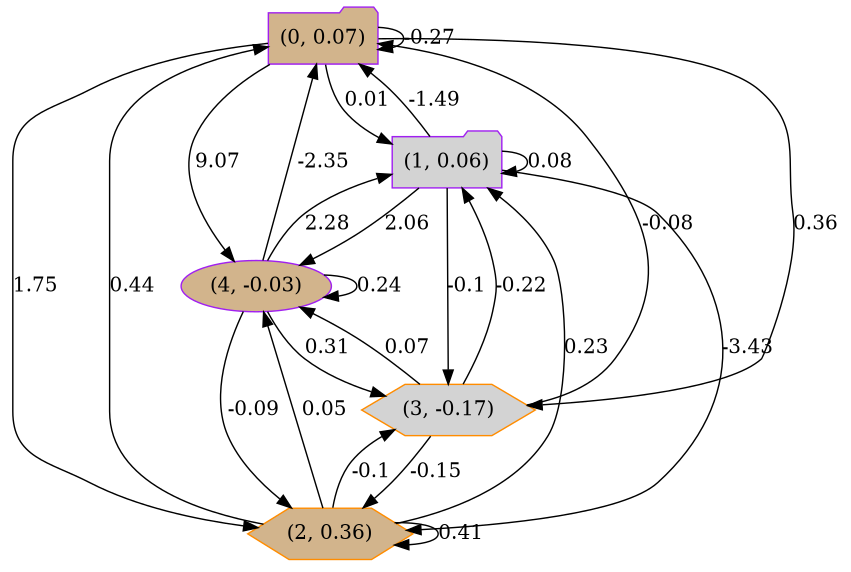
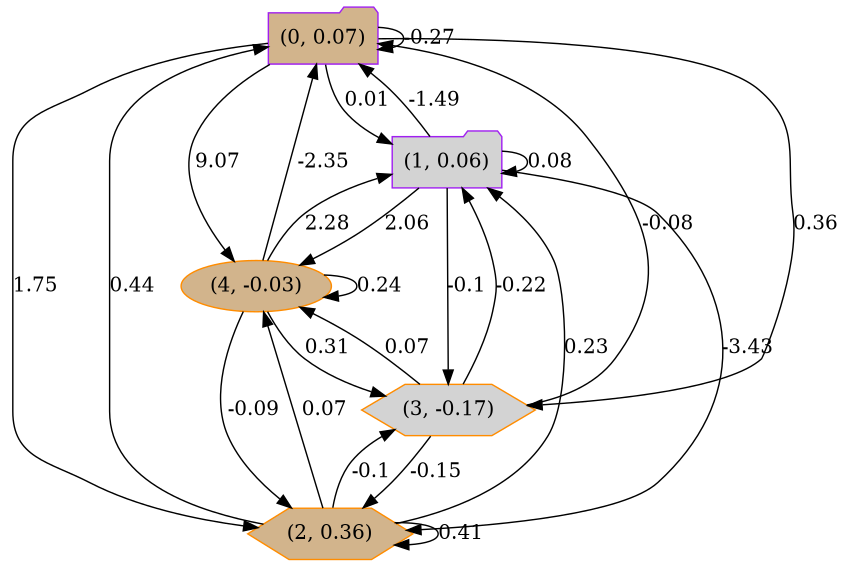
node "(4, -0.03)": color purple -> darkorange
edge "(2, 0.36)" -> "(4, -0.03)": label "0.05" -> "0.07"
